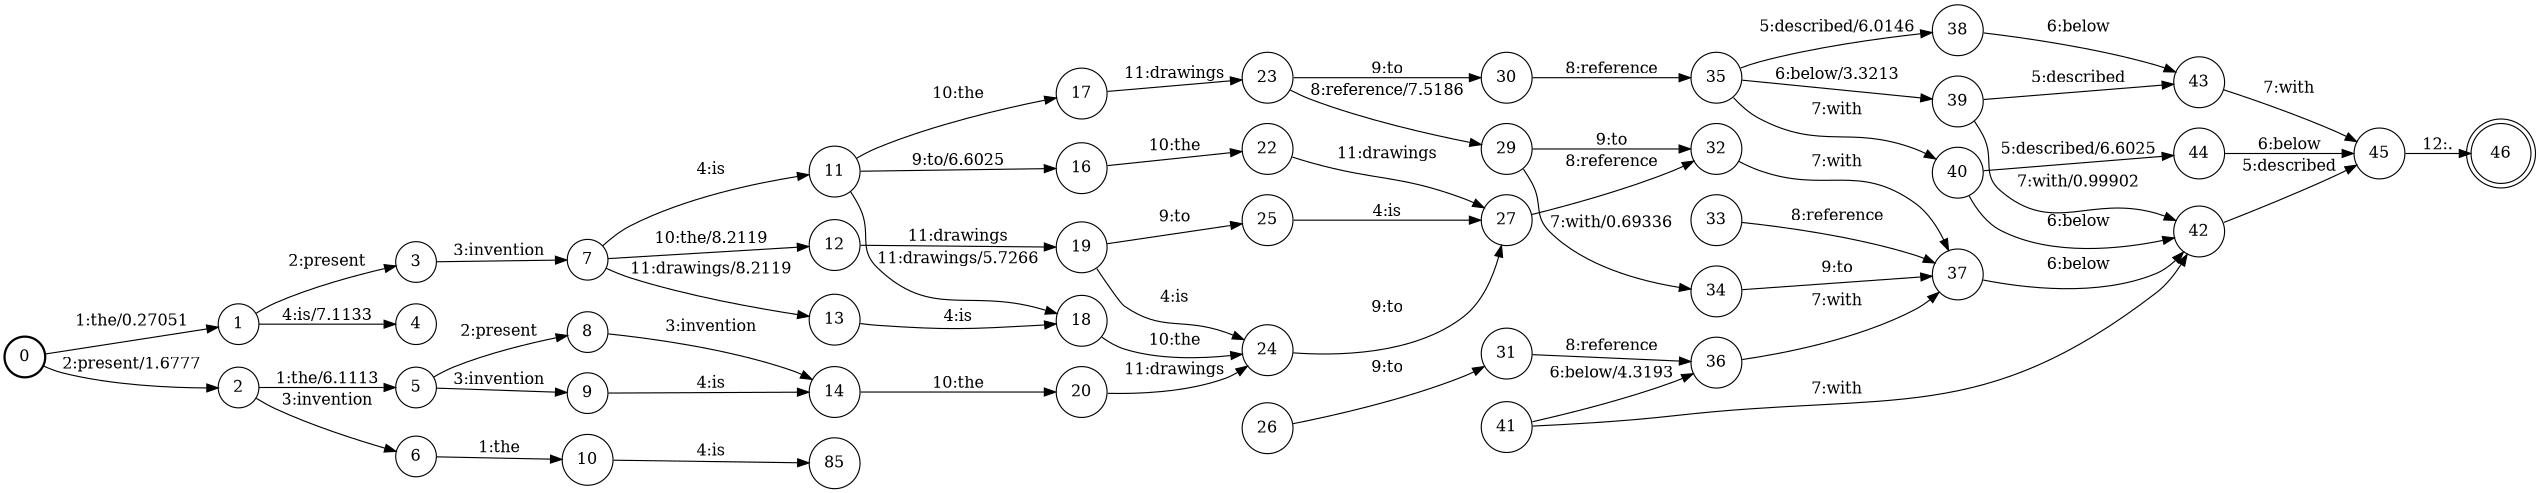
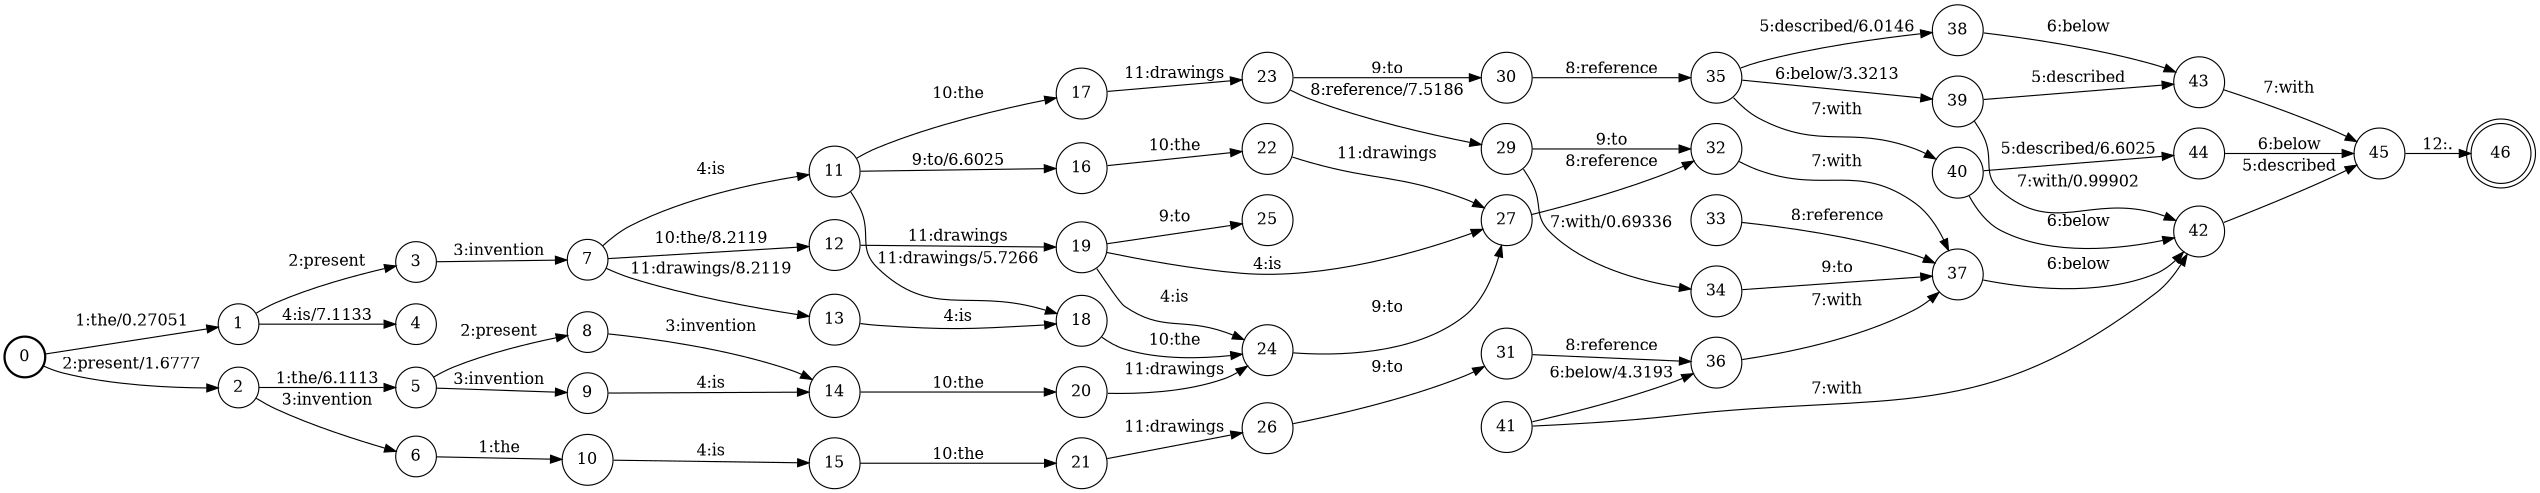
edge "25" -> "27": now "19" -> "27"
node "85": label "85" -> "15"
node "21": added
